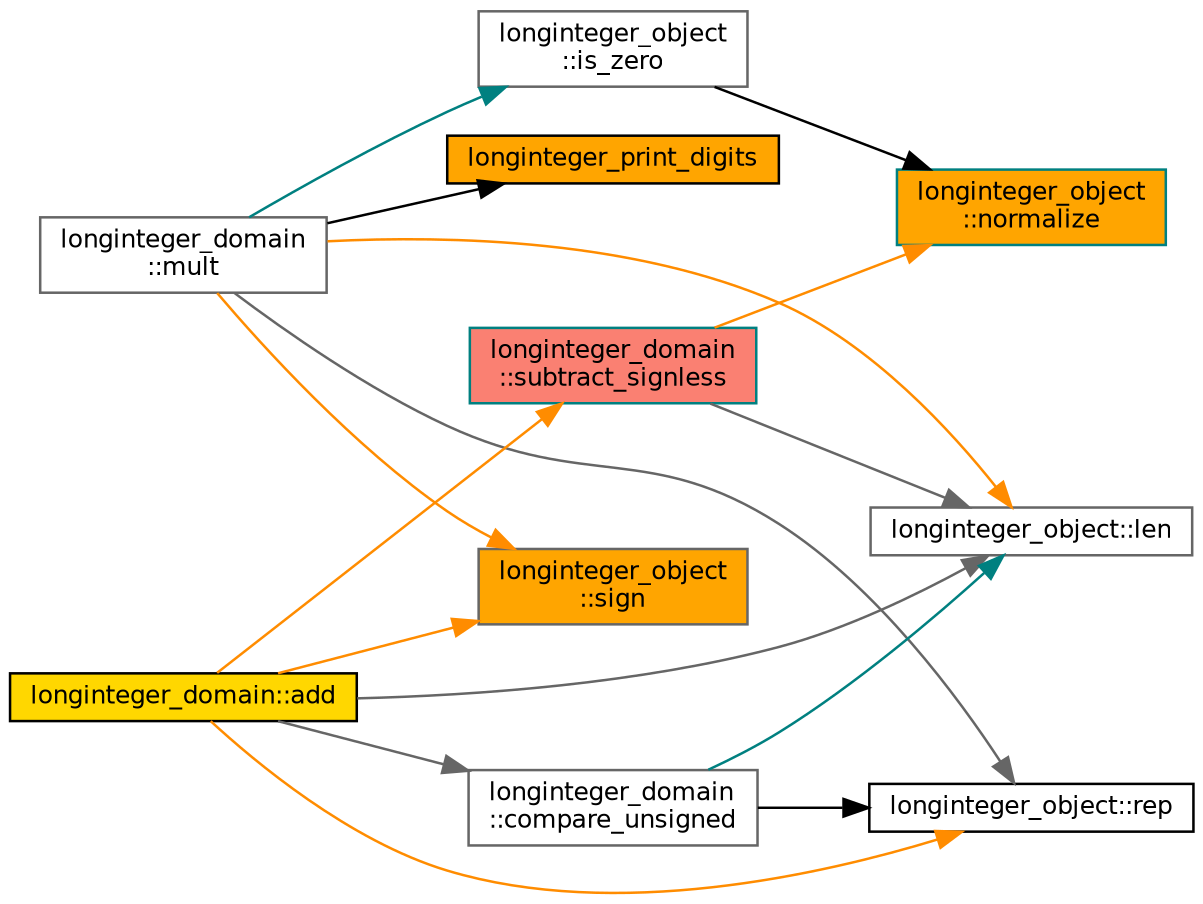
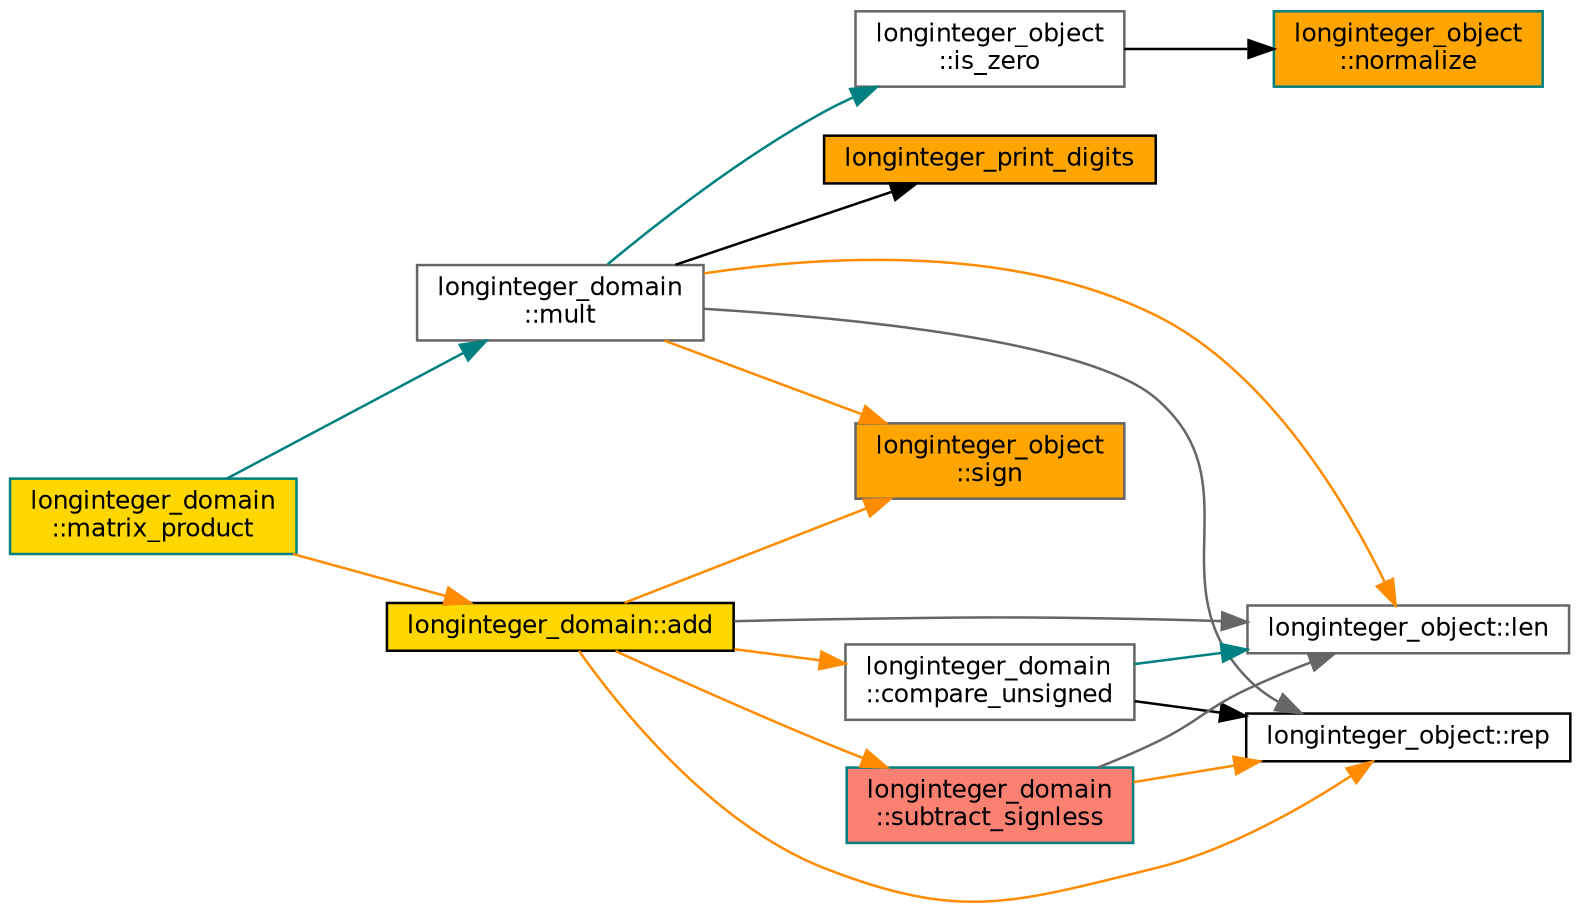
edge "longinteger_domain ::subtract_signless" -> "longinteger_object ::normalize": now "longinteger_domain ::subtract_signless" -> "longinteger_object::rep"
node "longinteger_domain ::matrix_product": added
edge "longinteger_domain::add" -> "longinteger_domain ::compare_unsigned": color gray40 -> darkorange
